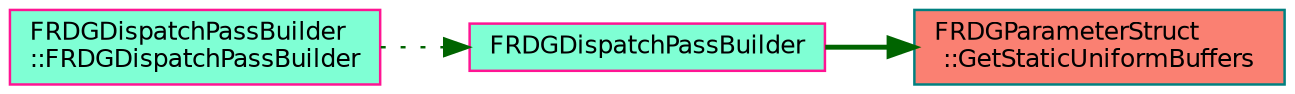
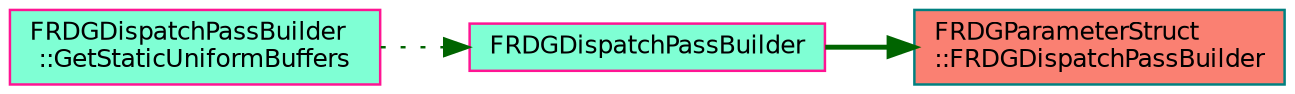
node "FRDGDispatchPassBuilder ::FRDGDispatchPassBuilder": label "FRDGDispatchPassBuilder ::FRDGDispatchPassBuilder" -> "FRDGDispatchPassBuilder ::GetStaticUniformBuffers"
node "FRDGParameterStruct ::GetStaticUniformBuffers": label "FRDGParameterStruct ::GetStaticUniformBuffers" -> "FRDGParameterStruct ::FRDGDispatchPassBuilder"
